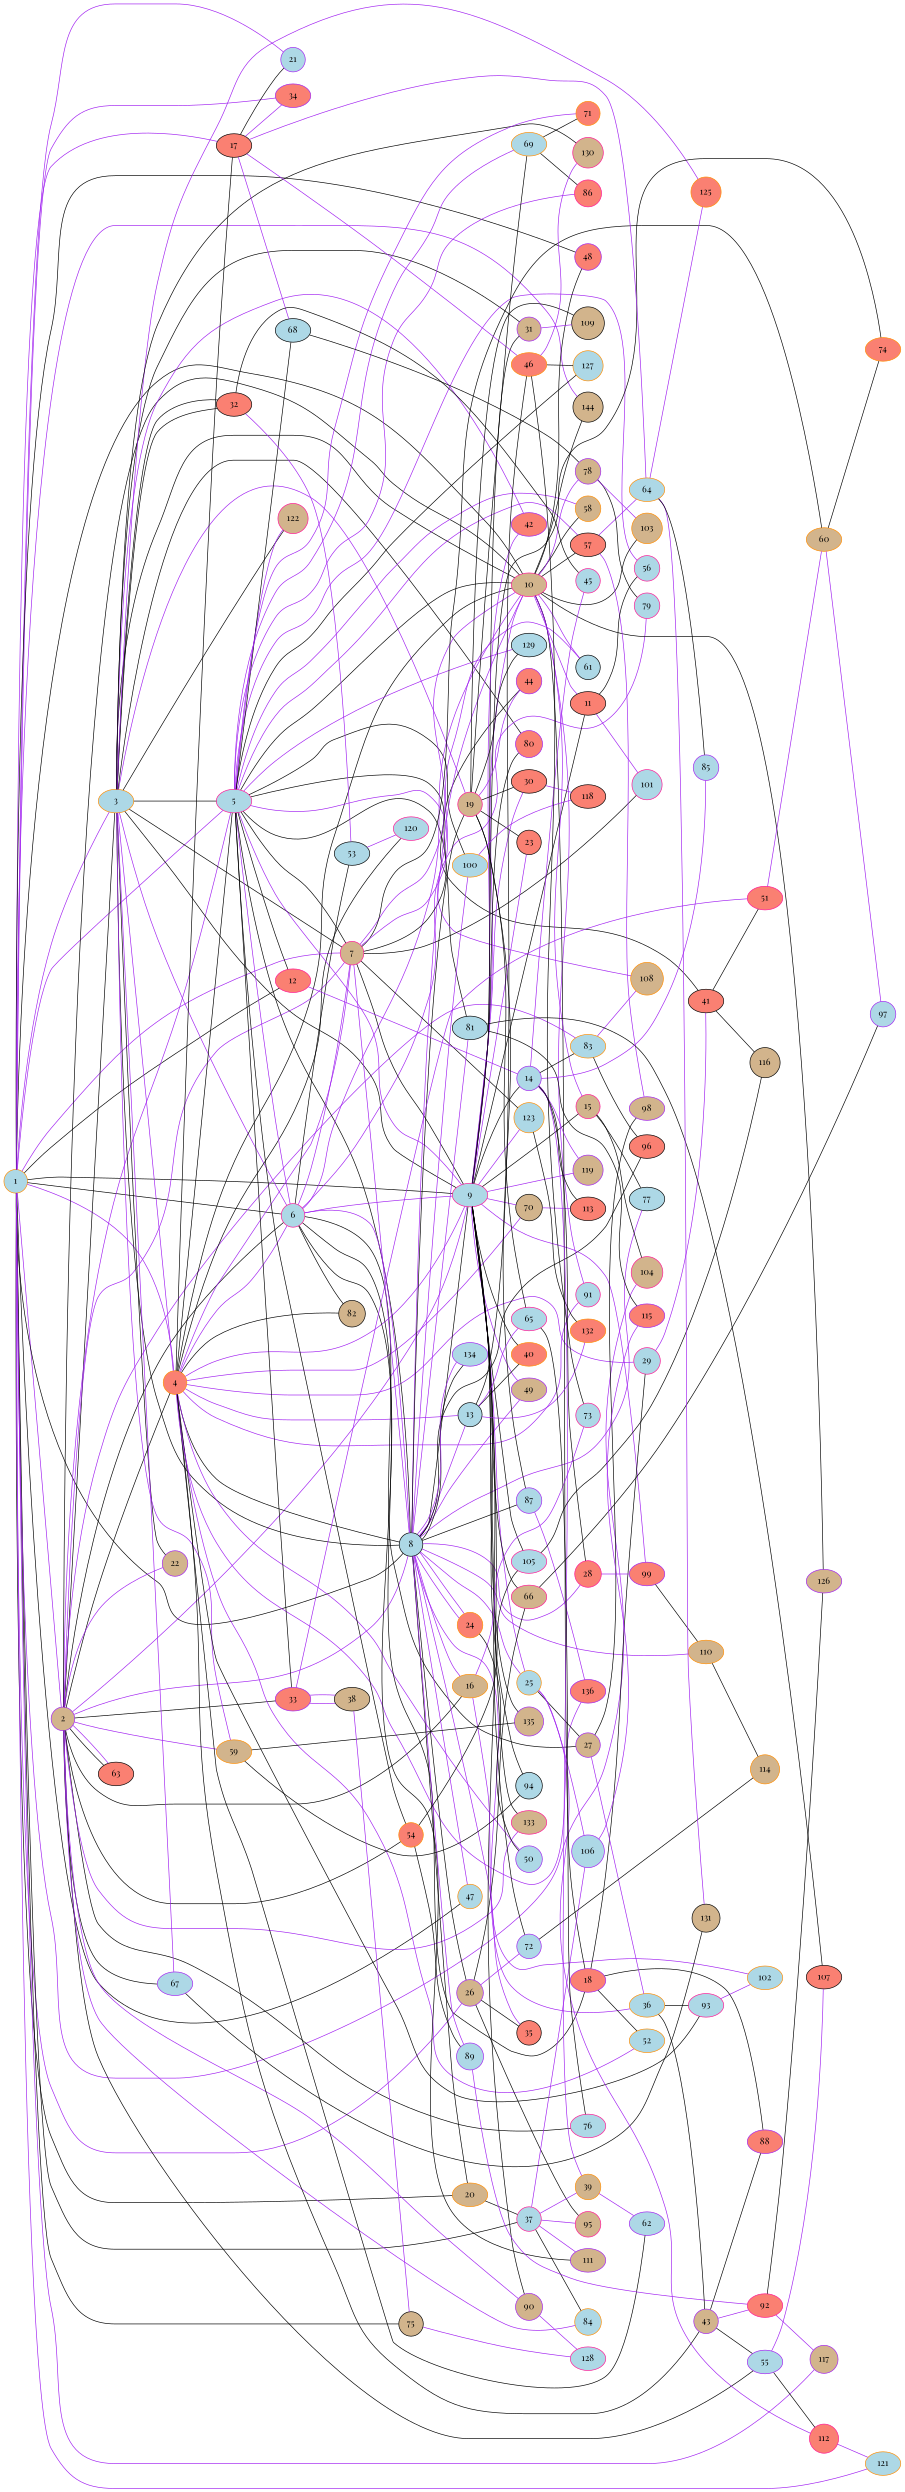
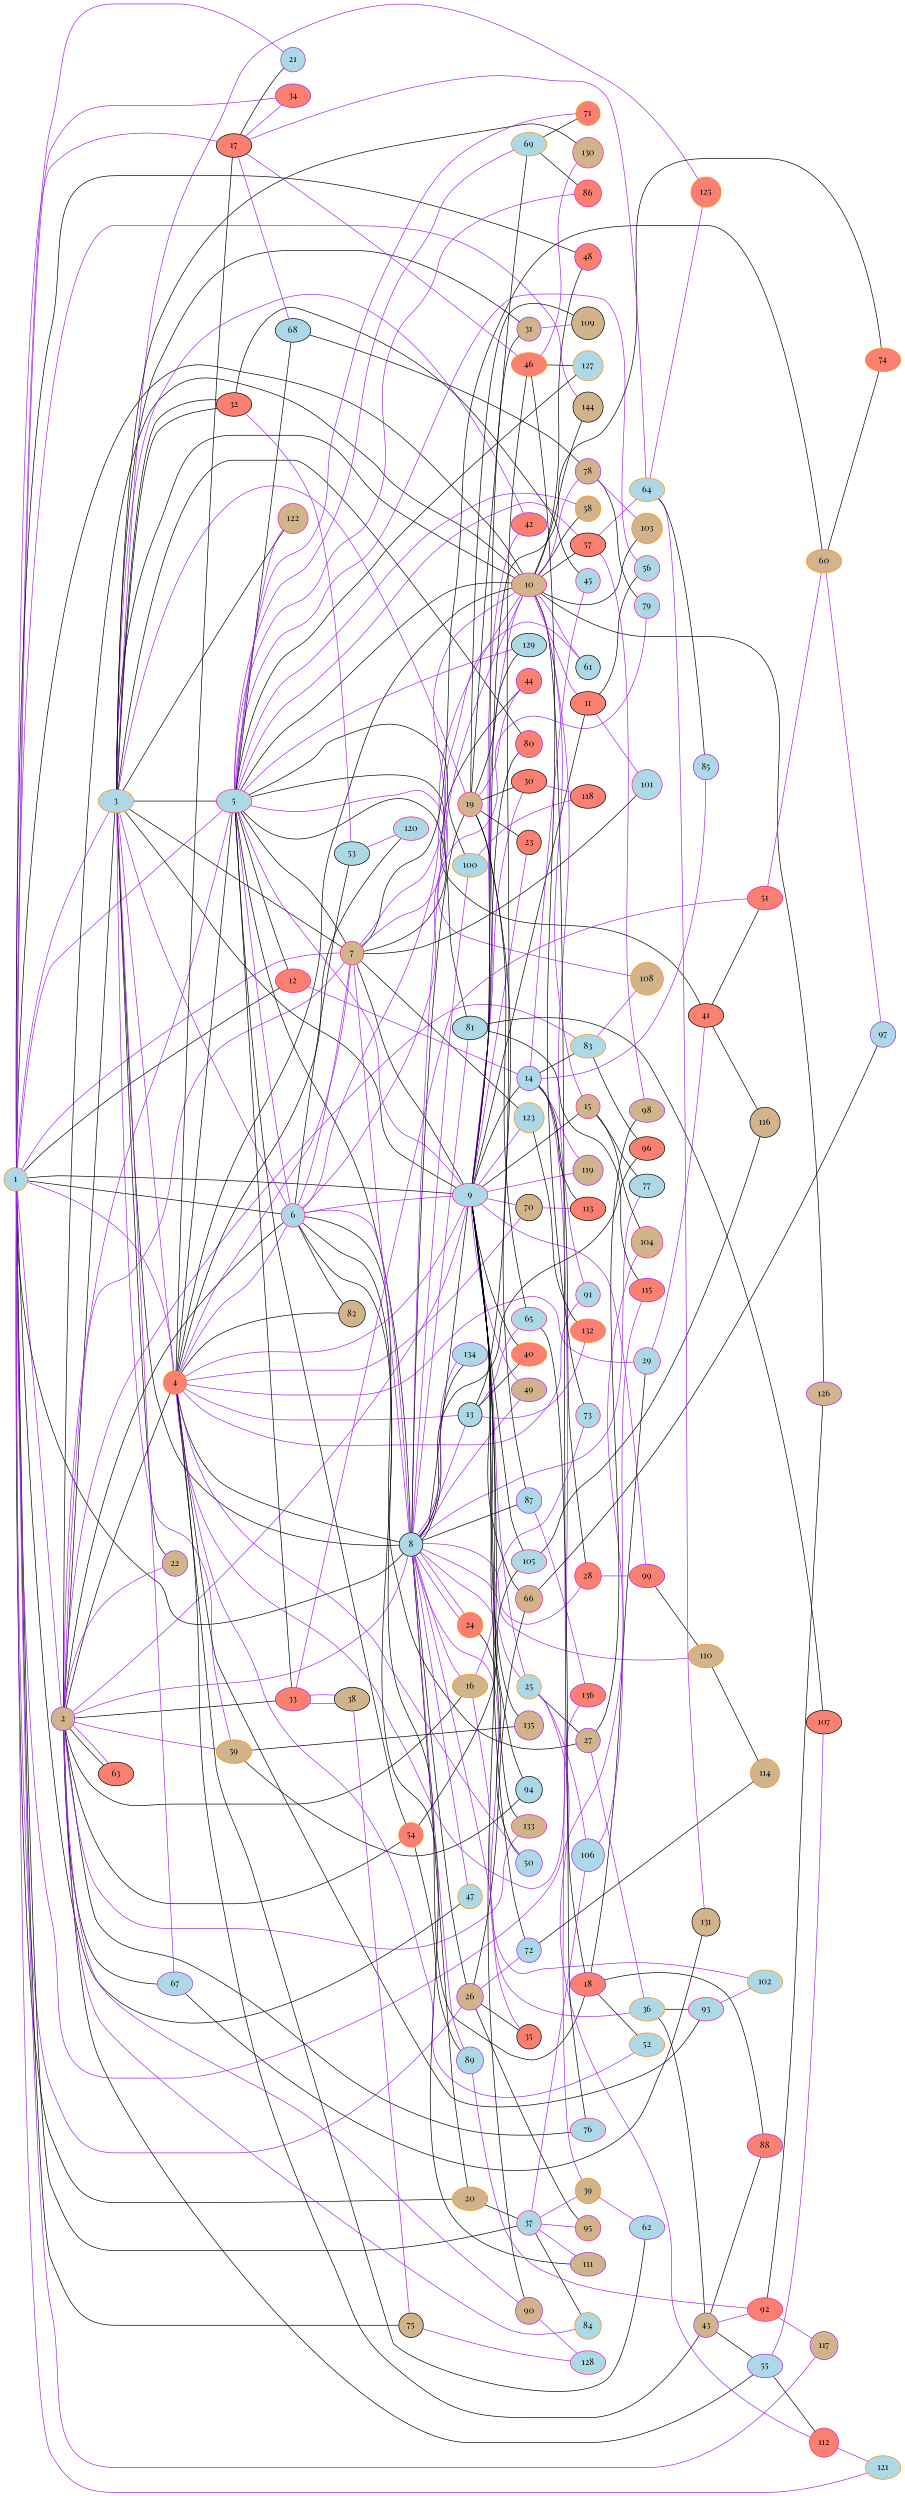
node "66": shape ellipse -> circle
